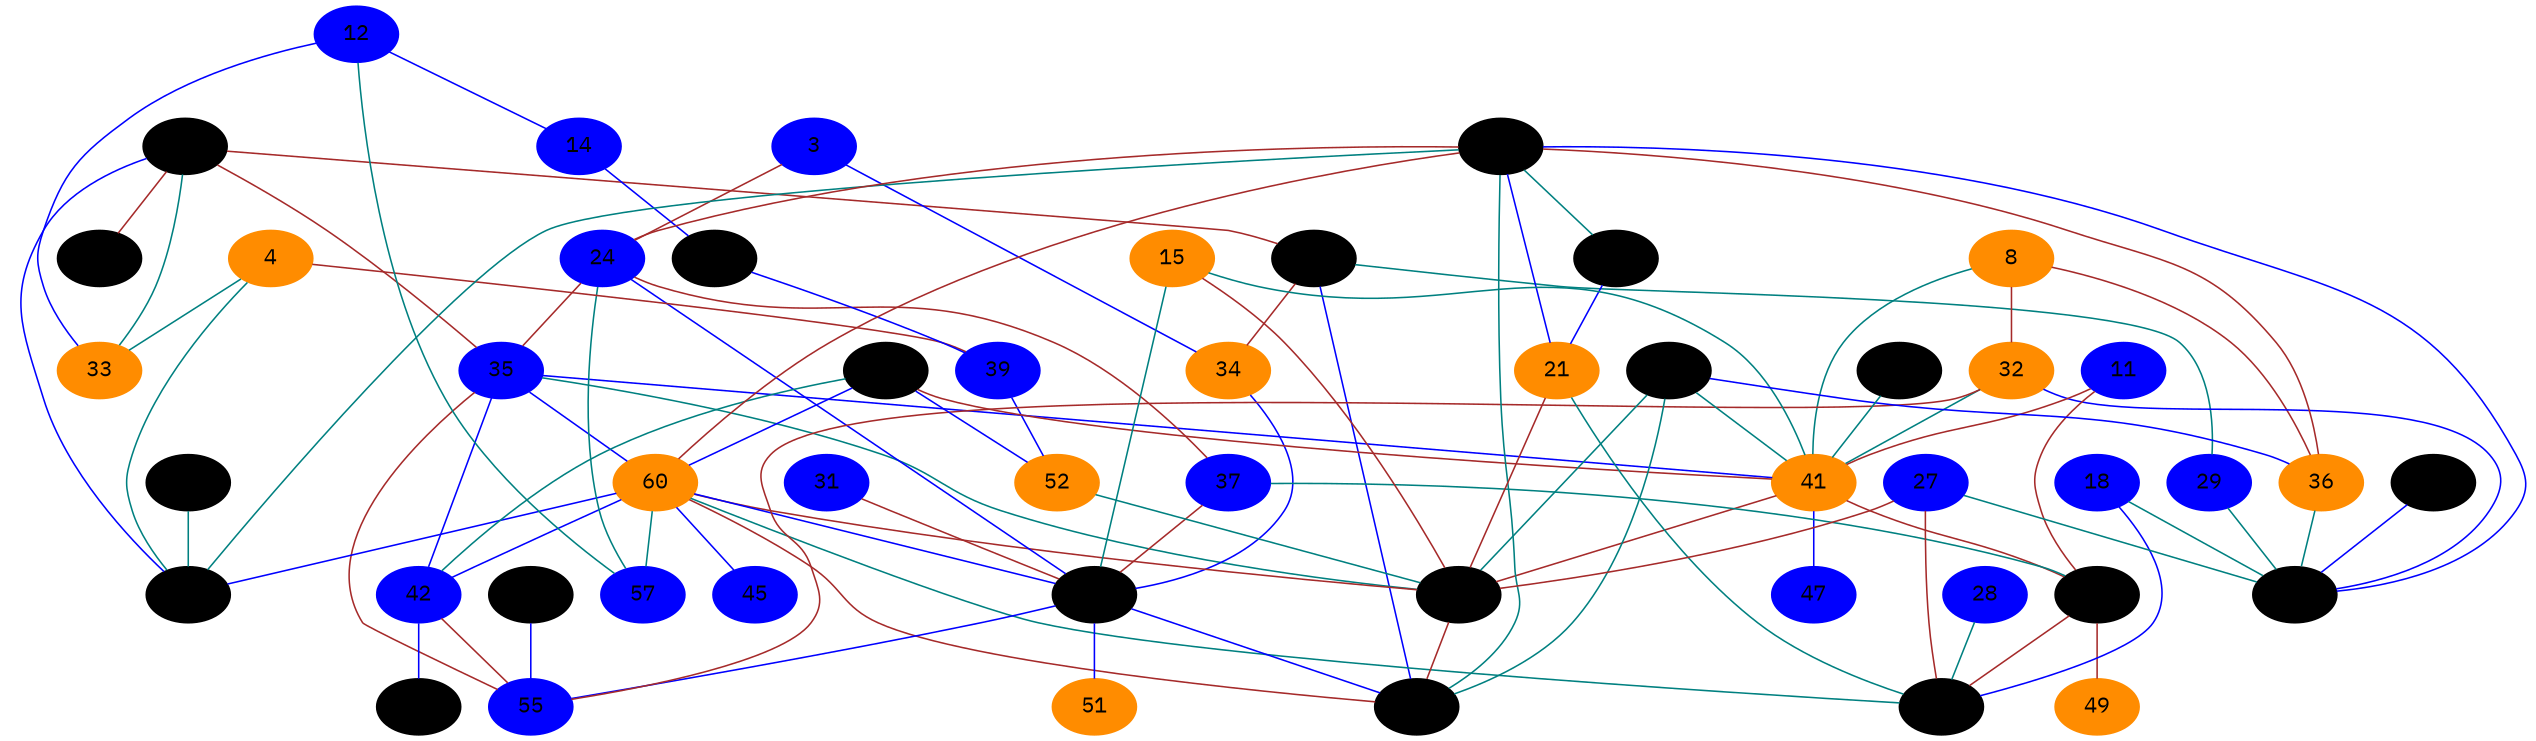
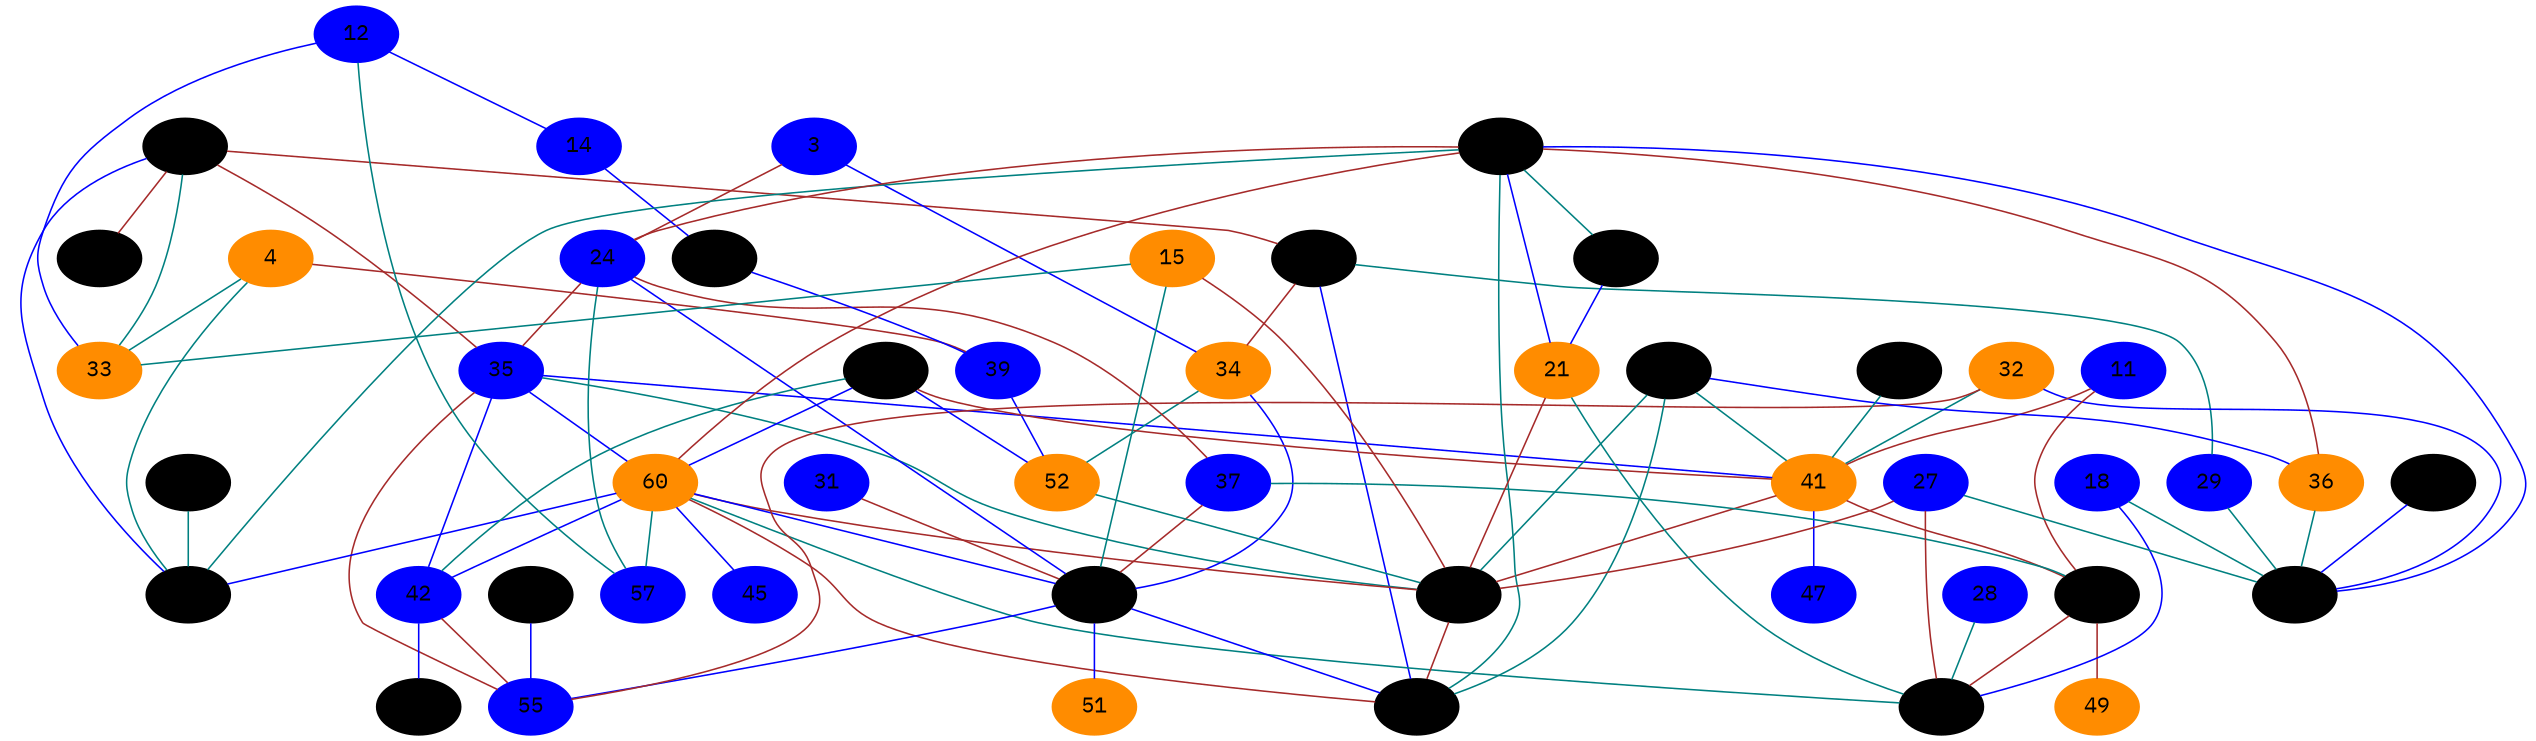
node "8": removed
edge "15" -- "41": now "15" -- "33"
edge "34" -- "52": added
